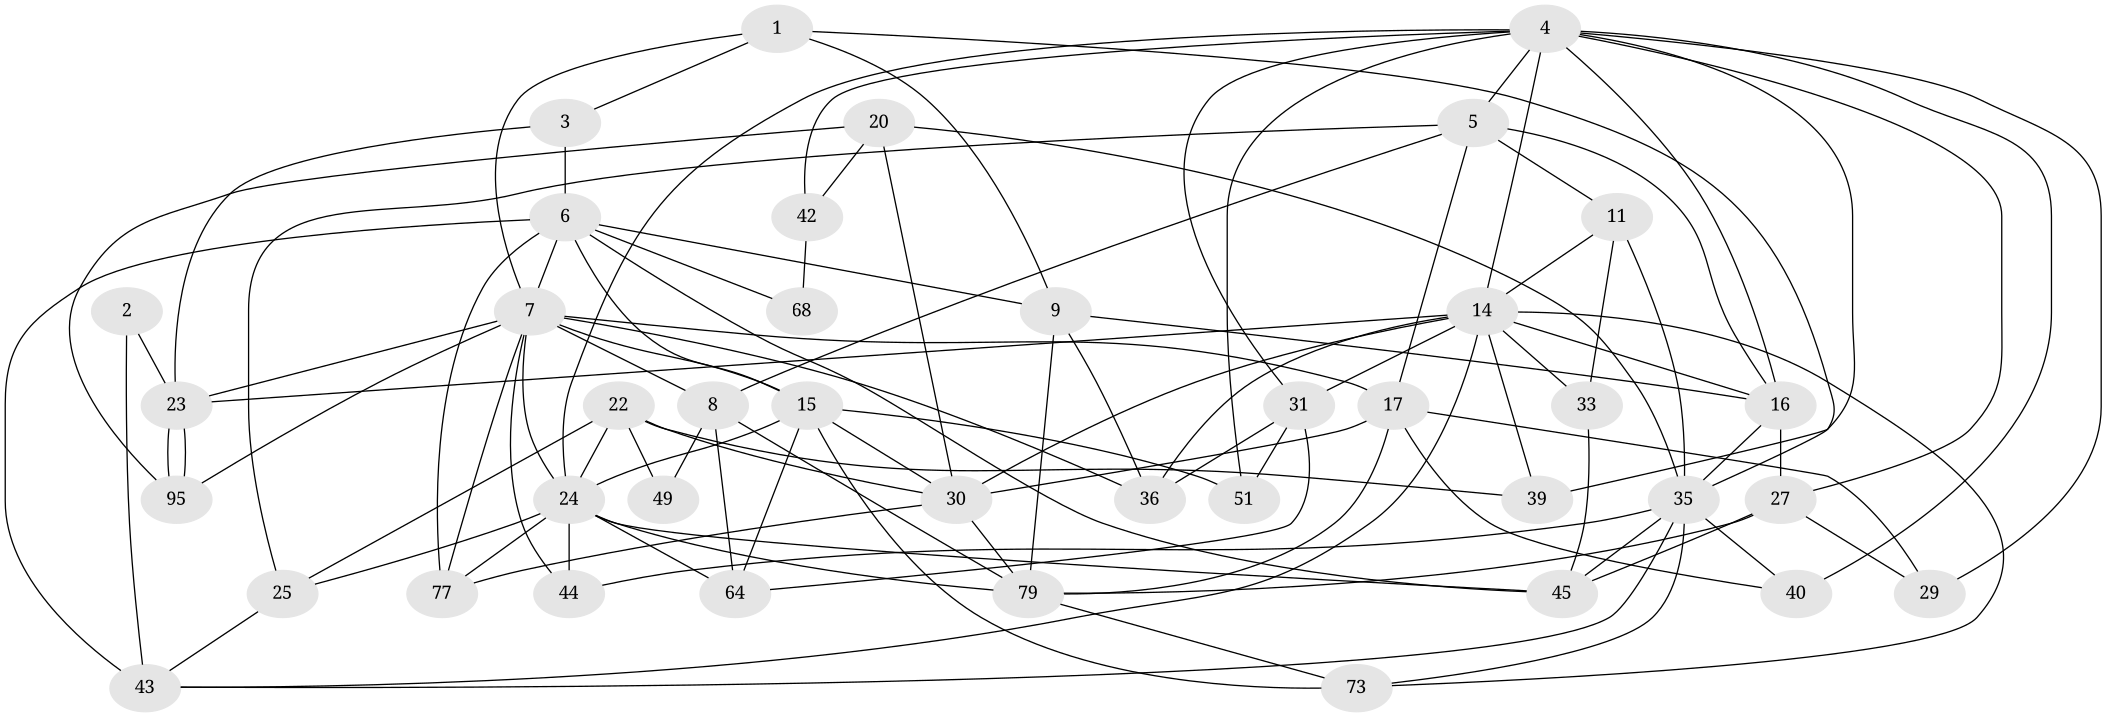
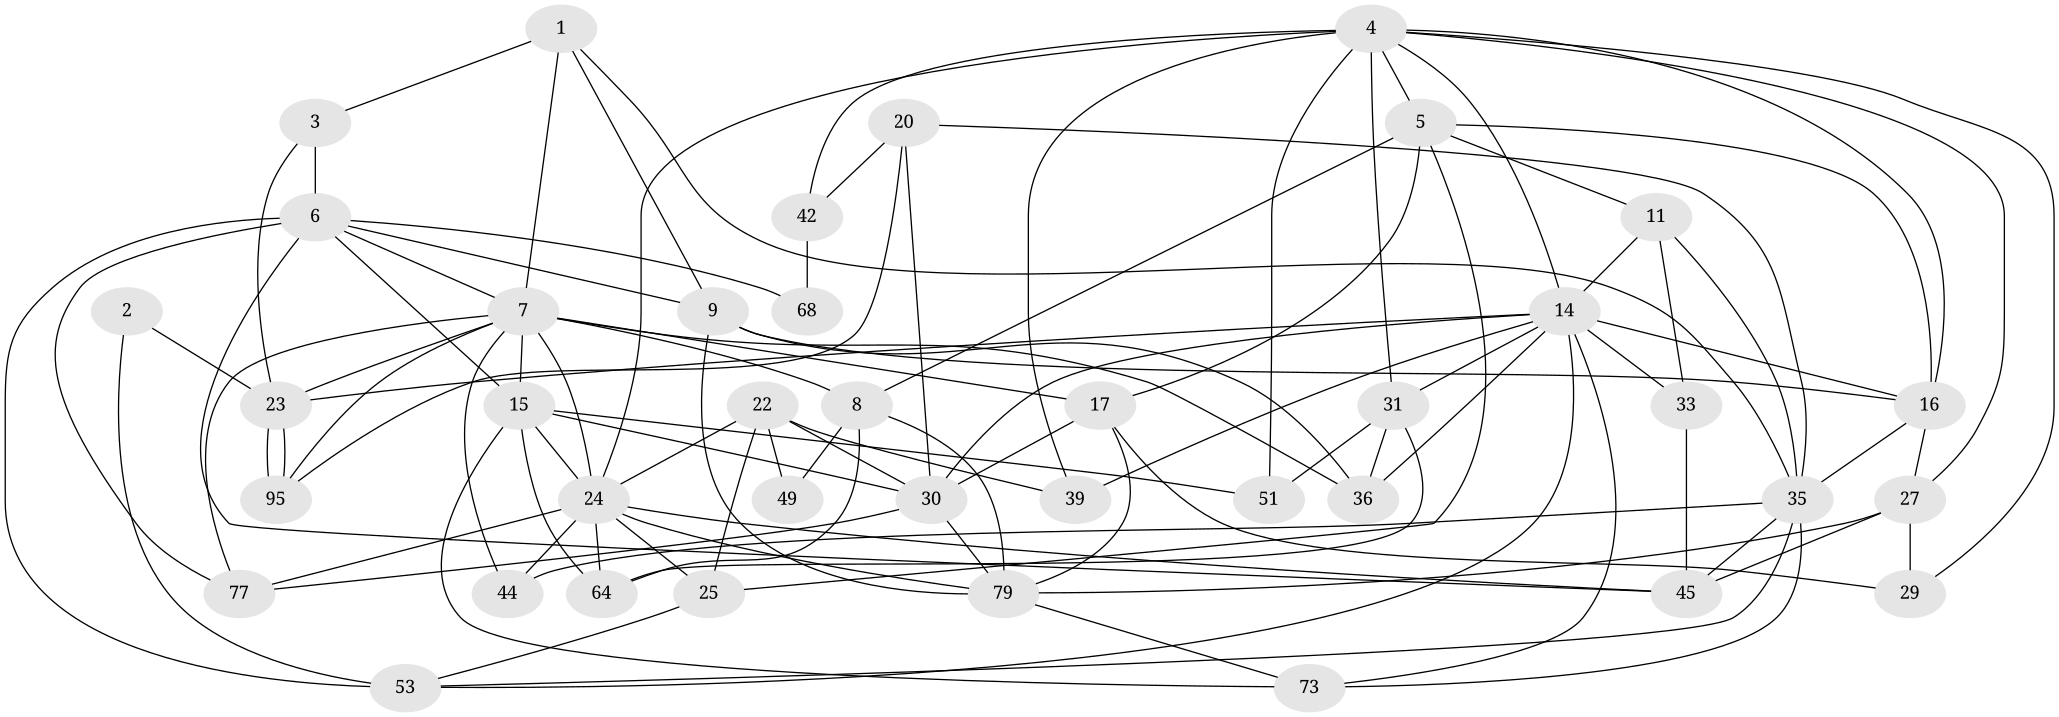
node "40": removed
node "43": label "43" -> "53"
